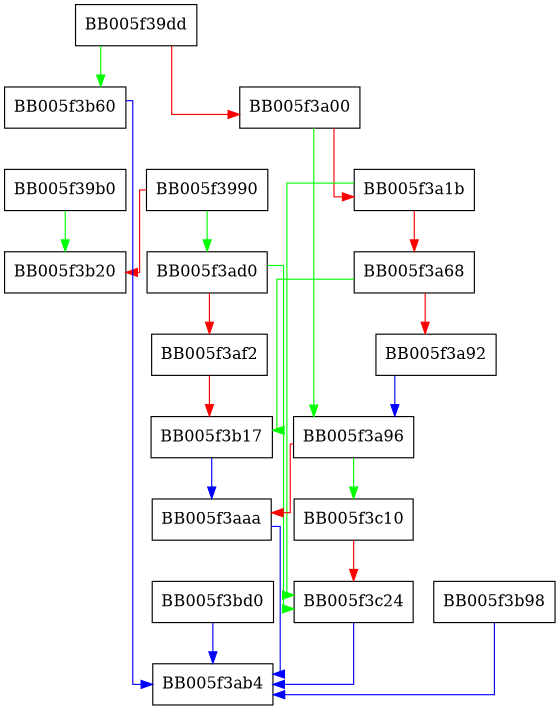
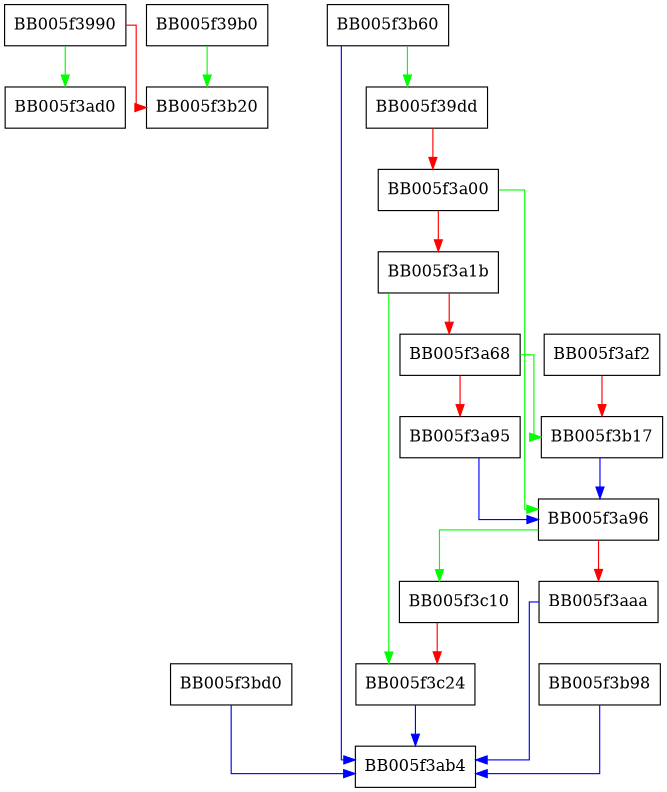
edge "BB005f39dd" -> "BB005f3b60": reversed
edge "BB005f3ad0" -> "BB005f3af2": removed
node "BB005f3a92": label "BB005f3a92" -> "BB005f3a95"
edge "BB005f3ad0" -> "BB005f3c24": removed
edge "BB005f3b17" -> "BB005f3aaa": now "BB005f3b17" -> "BB005f3a96"
